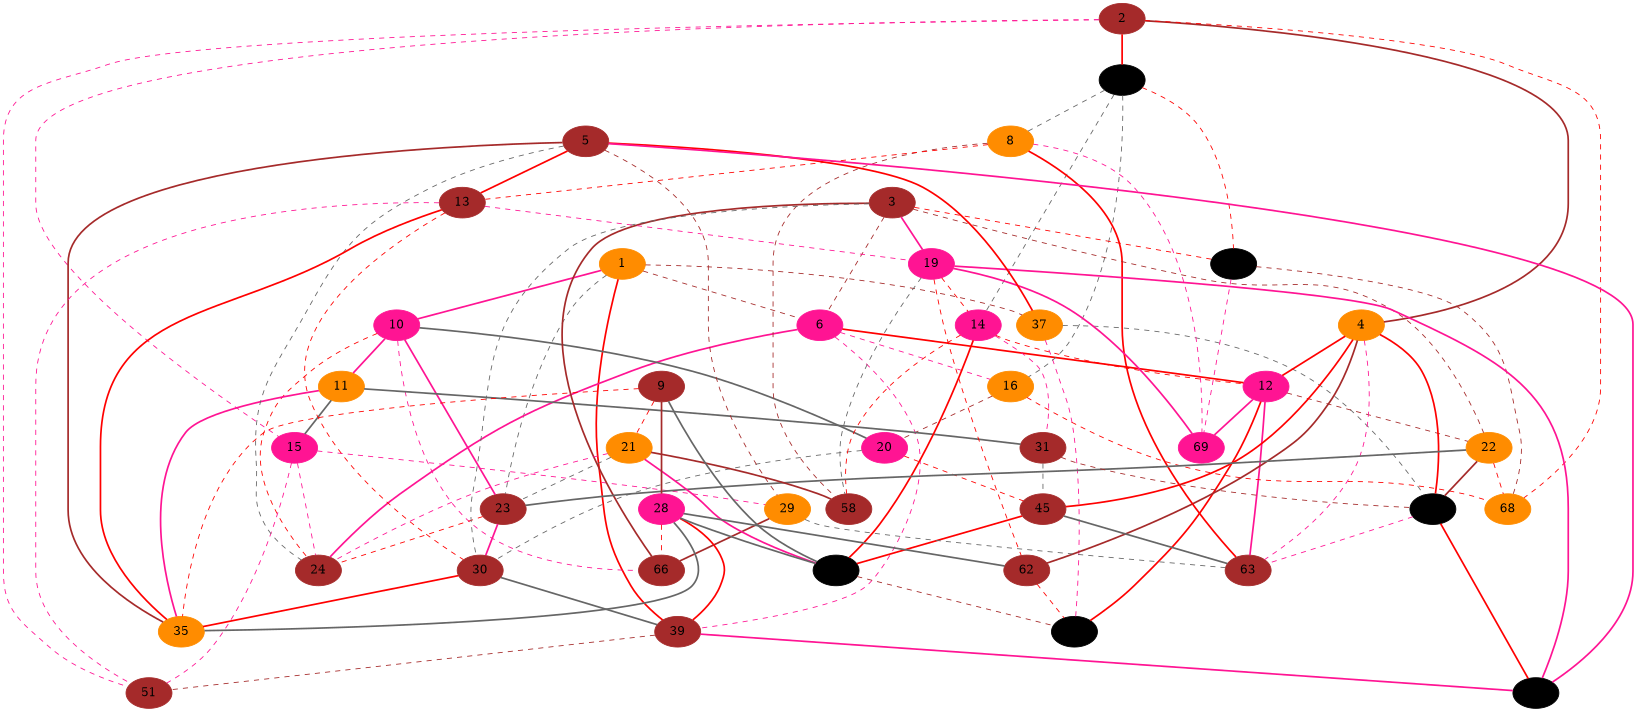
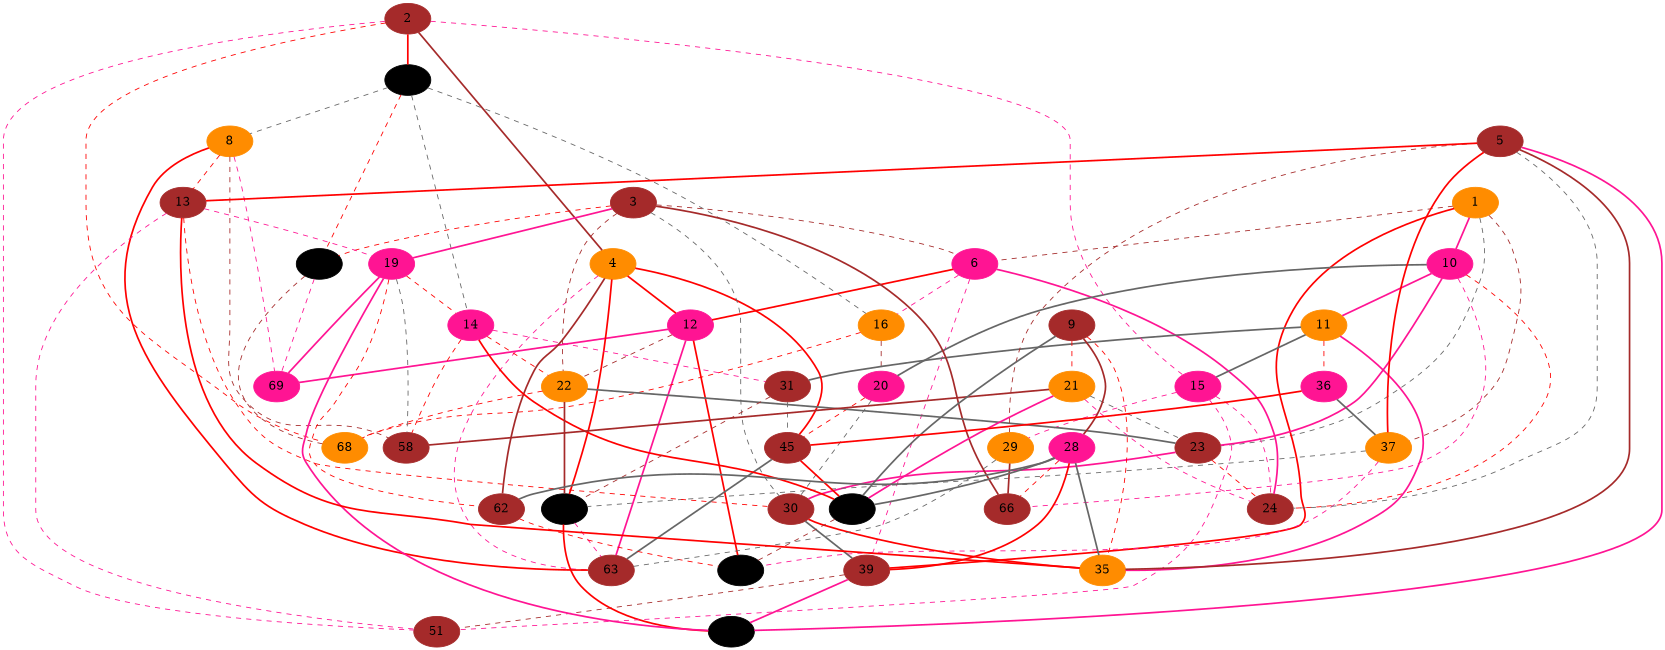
edge "14" -- "12": now "14" -- "22"
node "36": added
